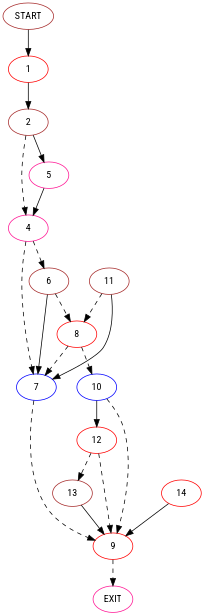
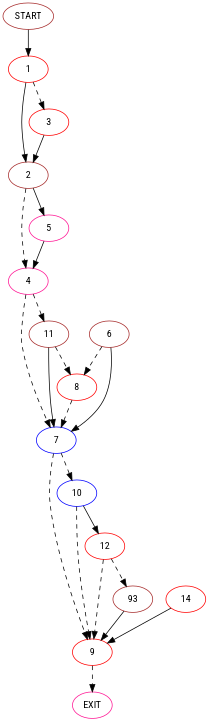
node "3": added
edge "4" -> "6": now "4" -> "11"
edge "8" -> "10": now "7" -> "10"
node "13": label "13" -> "93"
